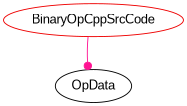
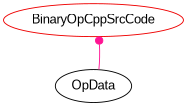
edge "BinaryOpCppSrcCode" -> "OpData": reversed
